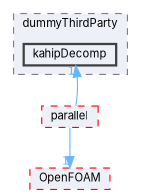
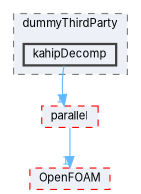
edge "parallel" -> "kahipDecomp": reversed
